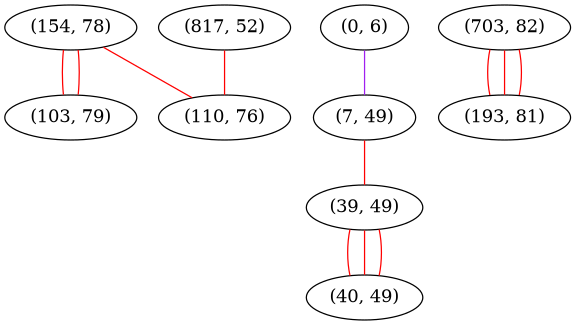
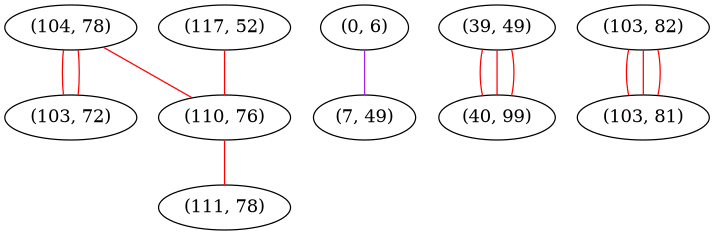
node "(154, 78)": label "(154, 78)" -> "(104, 78)"
node "(817, 52)": label "(817, 52)" -> "(117, 52)"
node "(703, 82)": label "(703, 82)" -> "(103, 82)"
node "(103, 79)": label "(103, 79)" -> "(103, 72)"
node "(193, 81)": label "(193, 81)" -> "(103, 81)"
edge "(7, 49)" -- "(39, 49)": removed
node "(111, 78)": added
node "(40, 49)": label "(40, 49)" -> "(40, 99)"
